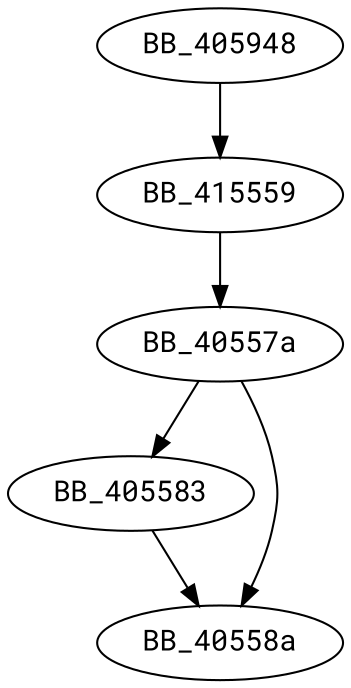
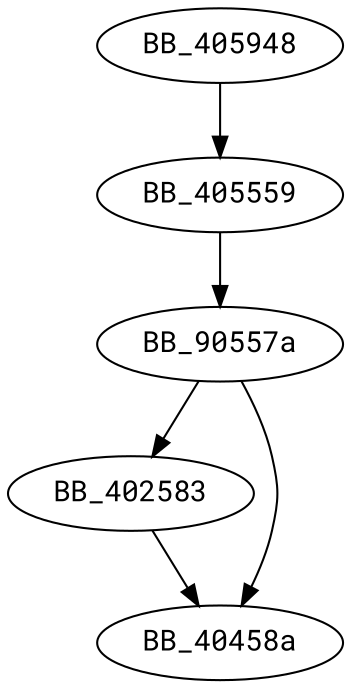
node "BB_415559": label "BB_415559" -> "BB_405559"
node "BB_40557a": label "BB_40557a" -> "BB_90557a"
node "BB_405583": label "BB_405583" -> "BB_402583"
node "BB_40558a": label "BB_40558a" -> "BB_40458a"
